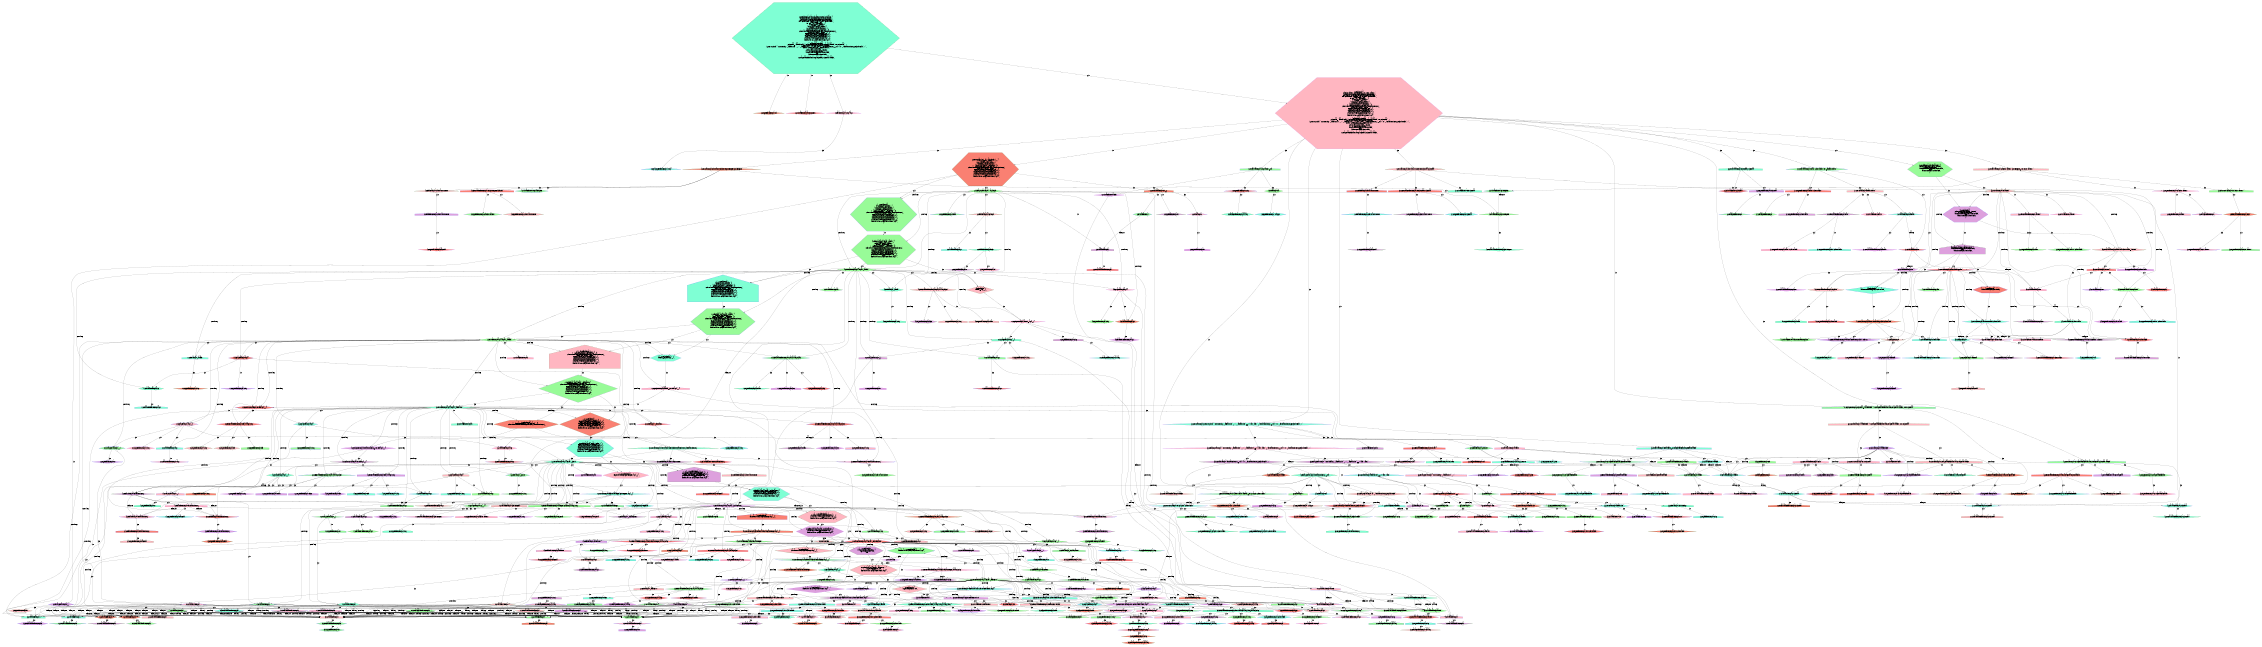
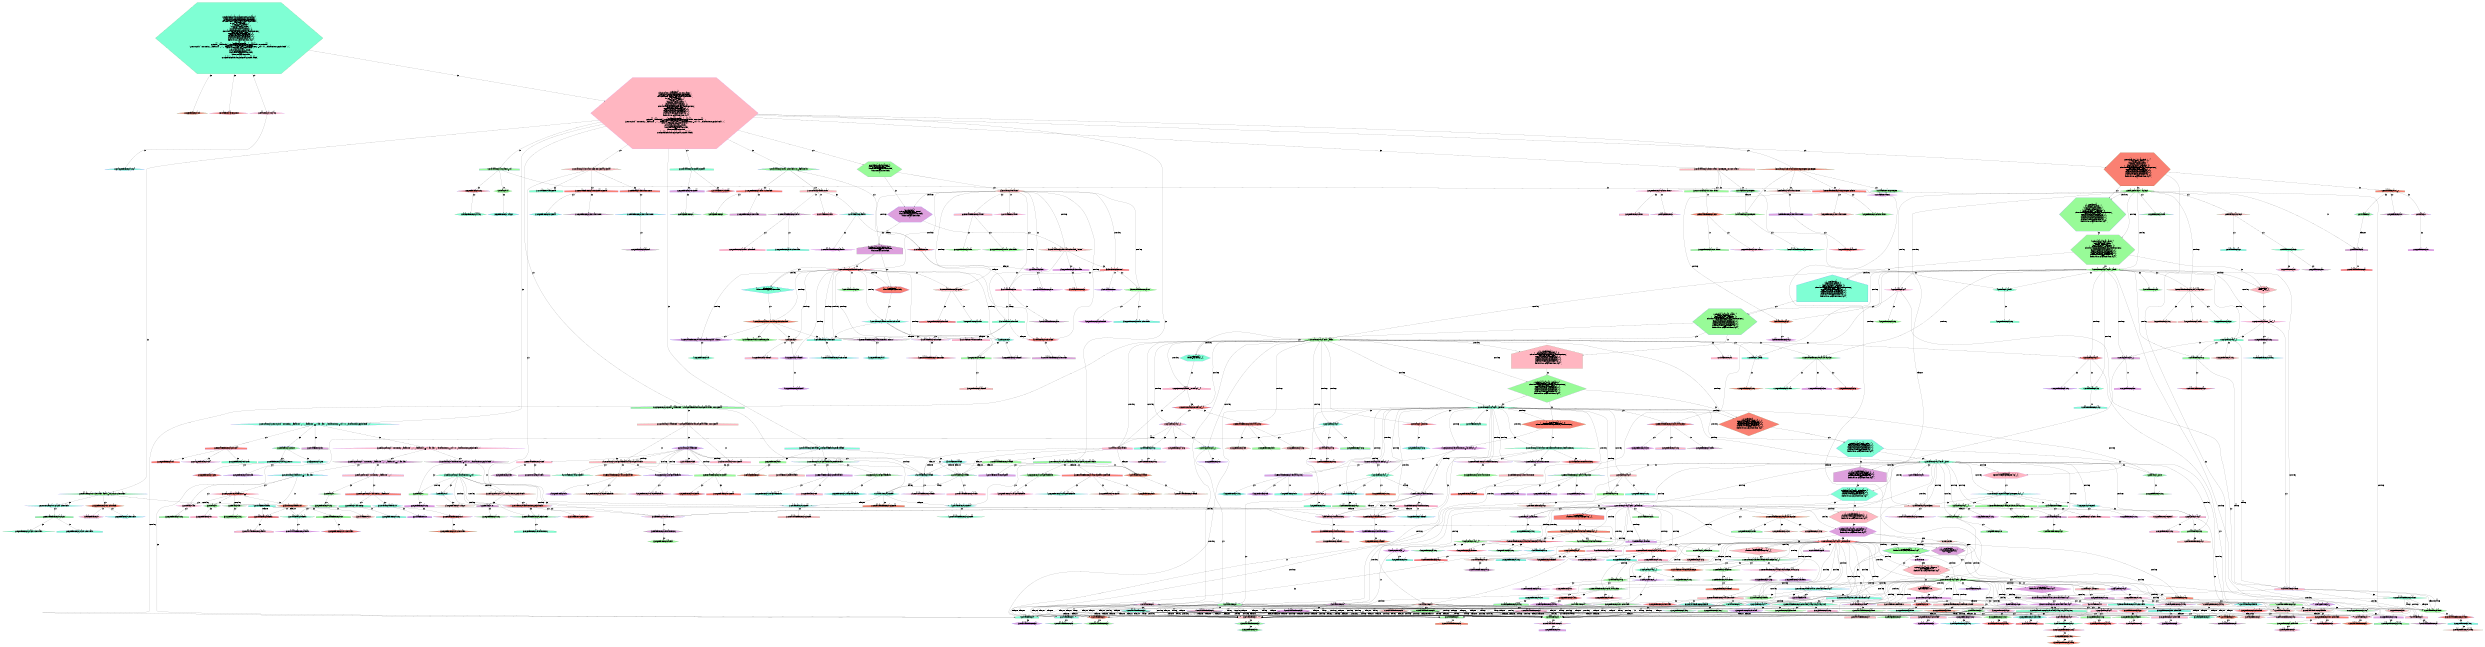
node "9:CtTypeReferenceImpl@Object": fillcolor plum -> aquamarine
edge "17:CtArrayReadImpl@args[++i]" -> "17:CtUnaryOperatorImpl@++i": label "AST" -> "Define-Use"
node "14:CtVariableWriteImpl@i": shape diamond -> house
edge "12:CtLocalVariableReferenceImpl@i" -> "13:CtVariableReadImpl@i": added, label "Define-Use"
